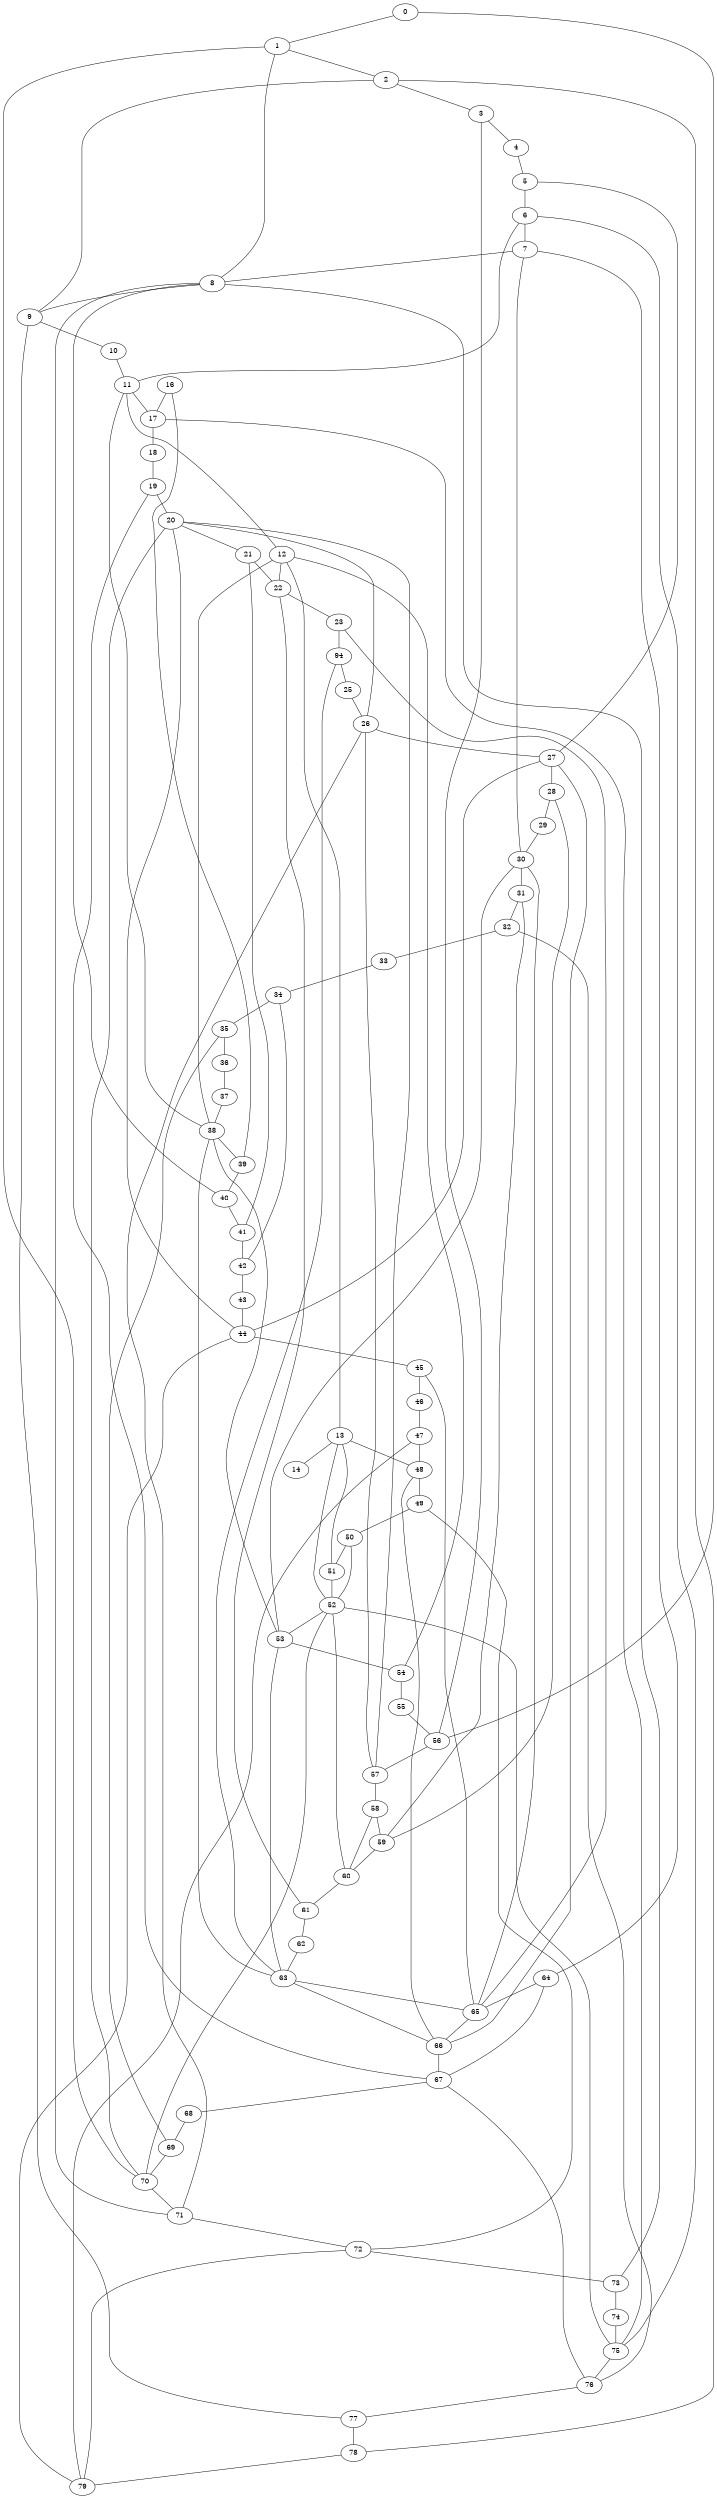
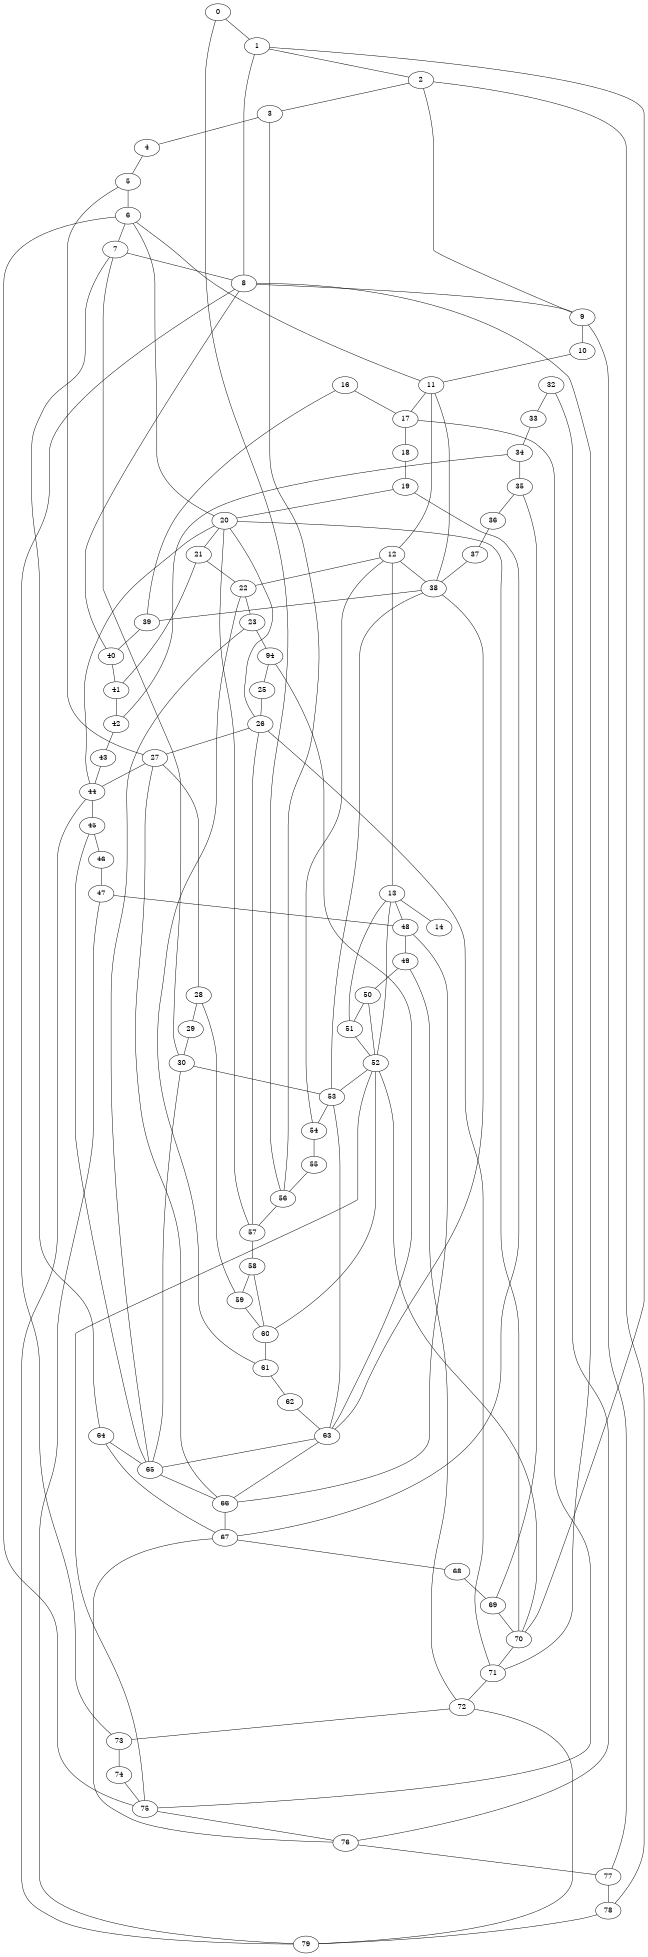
edge "6" -- "20": added
node "31": removed
